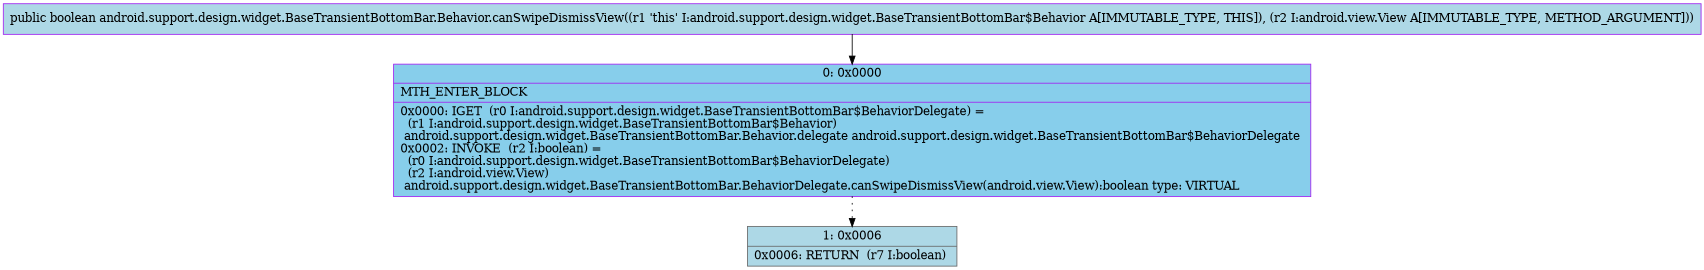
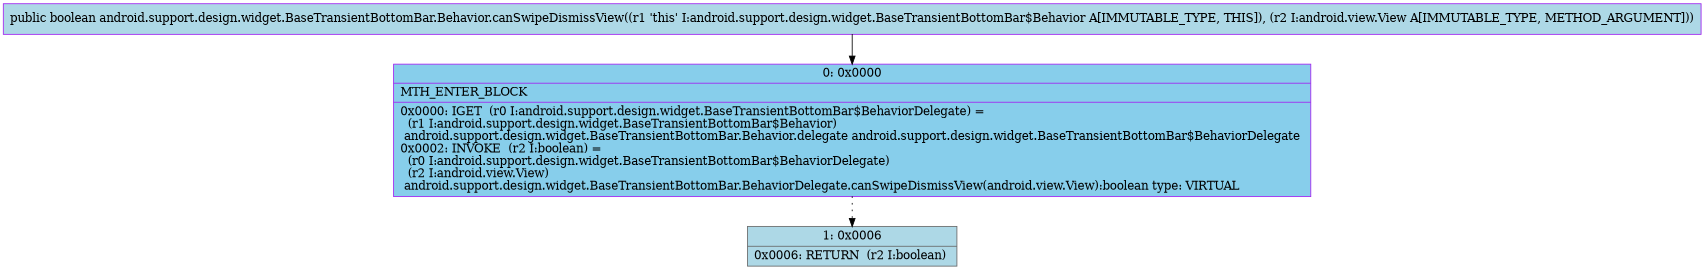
node "1: 0x0006": text "0x0006: RETURN  (r7 I:boolean)" -> "0x0006: RETURN  (r2 I:boolean)"
